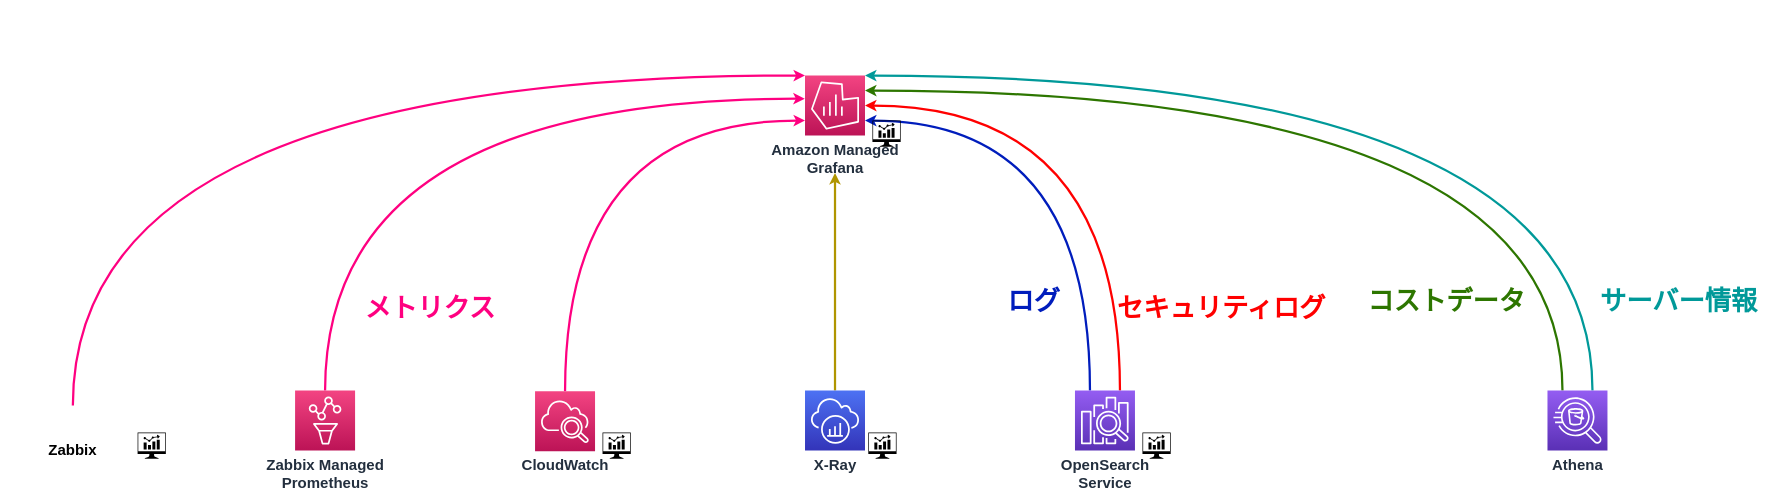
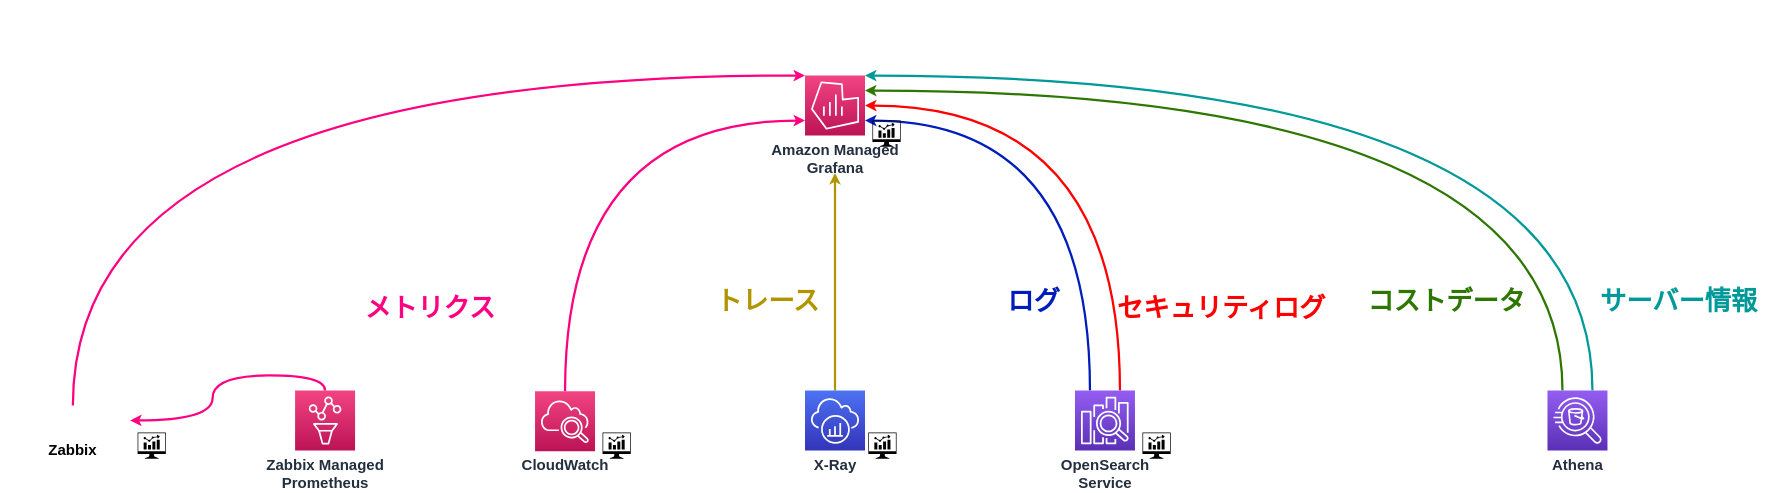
edge "Zabbix ManagedPrometheus" -> "Amazon ManagedGrafana": now "Zabbix ManagedPrometheus" -> "Zabbix"
node "トレース": added
